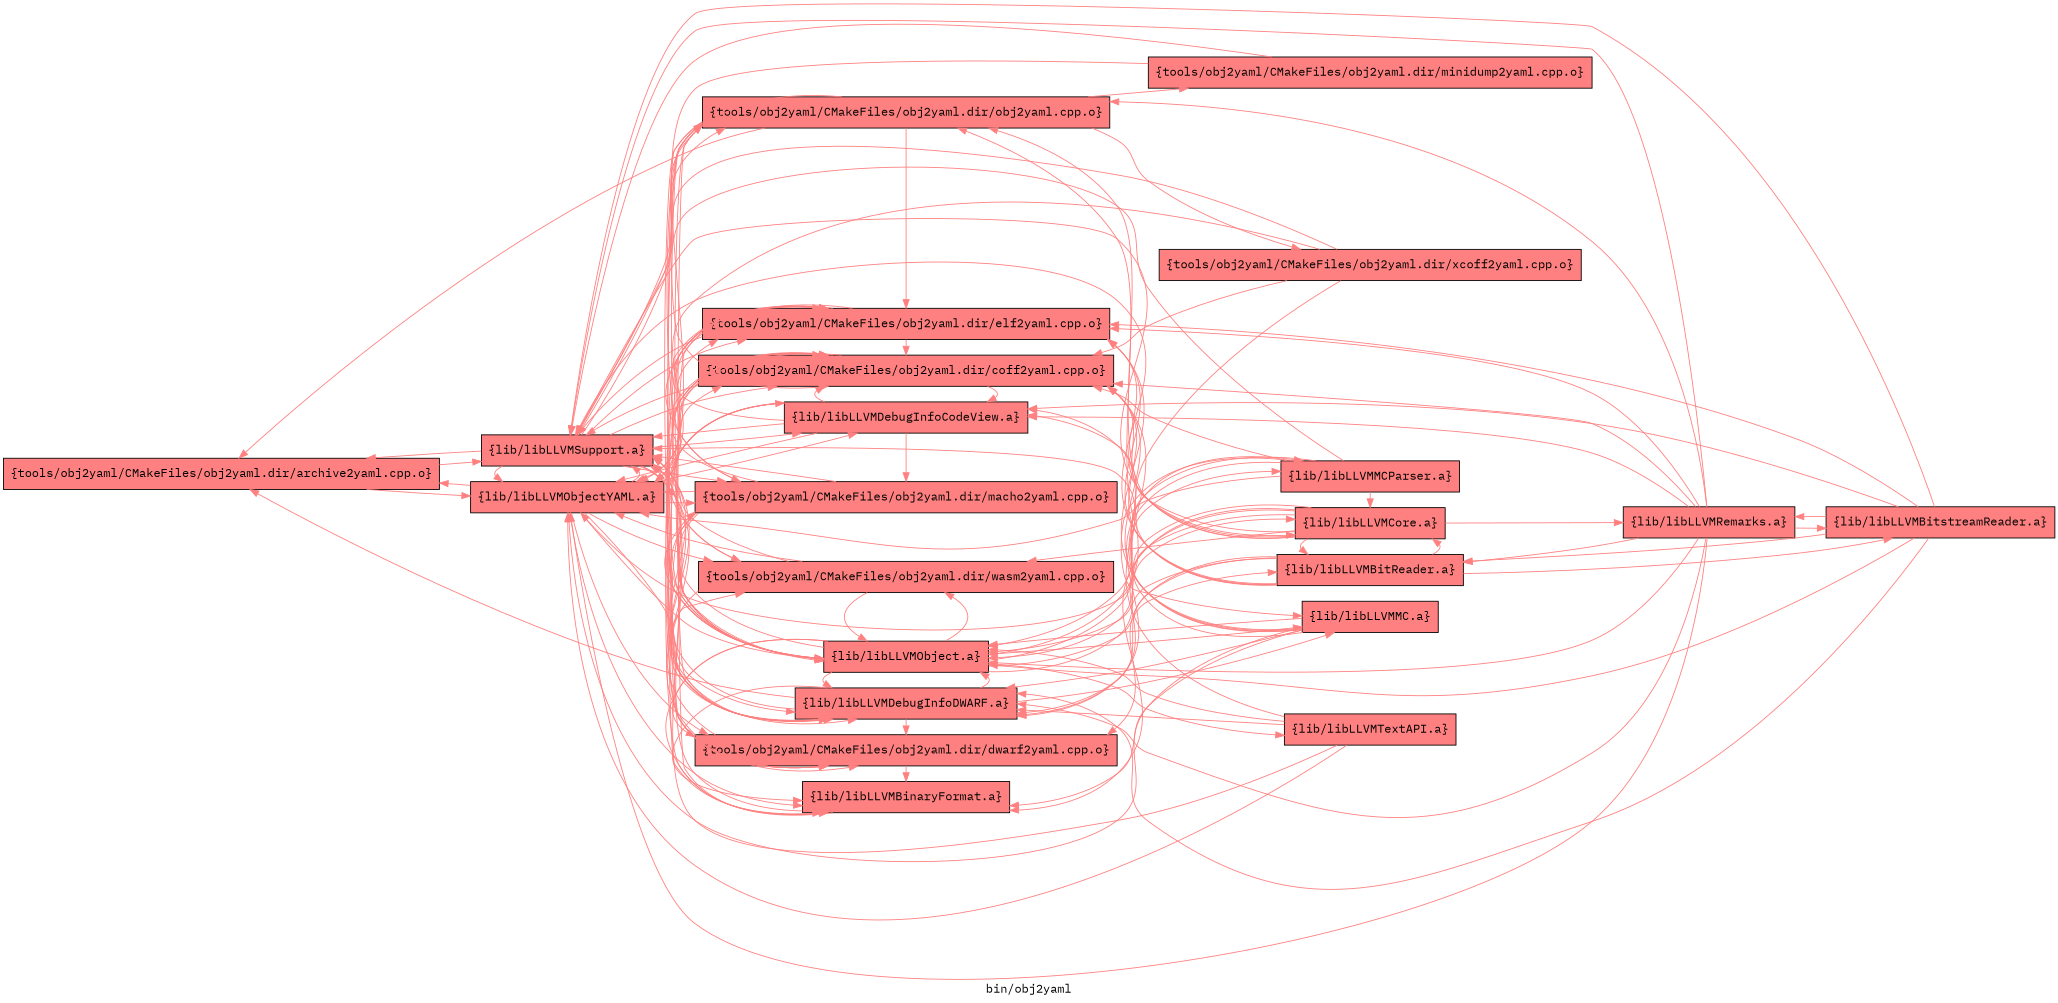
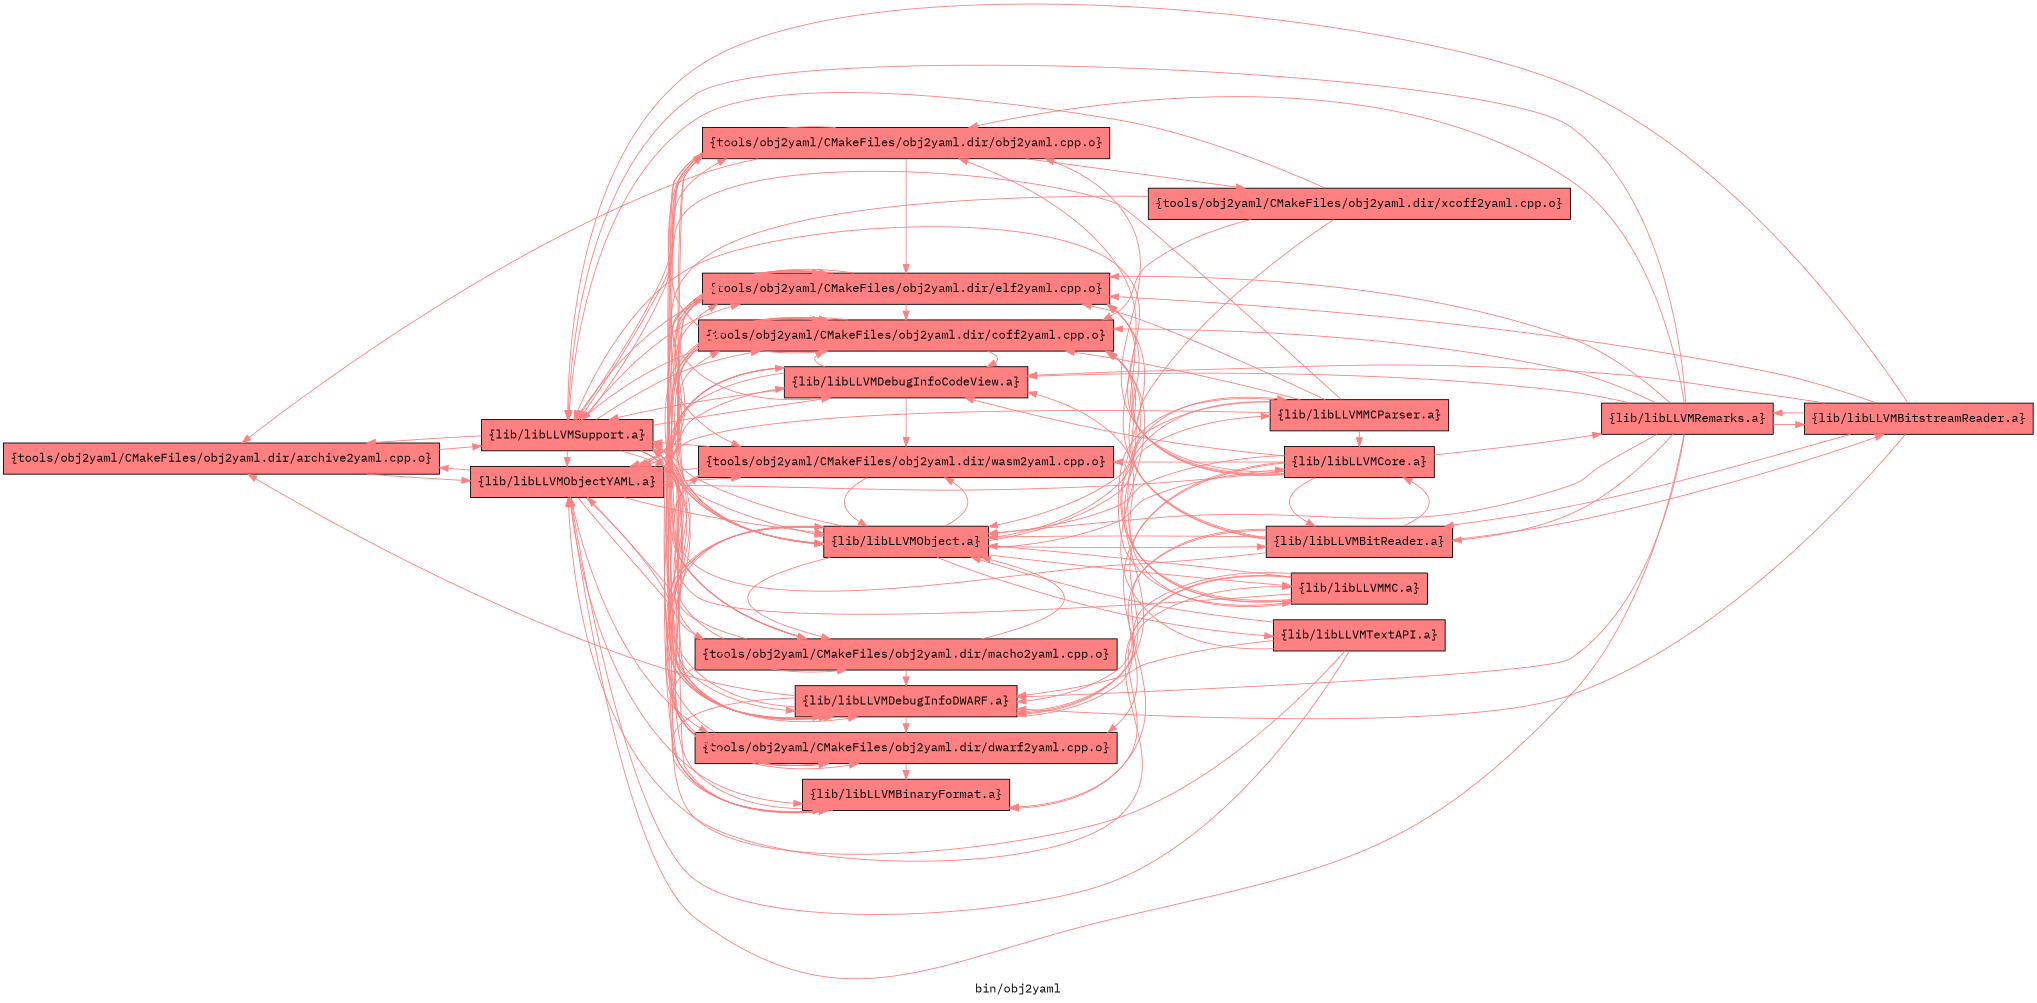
node "{tools/obj2yaml/CMakeFiles/obj2yaml.dir/minidump2yaml.cpp.o}": removed
edge "{lib/libLLVMMCParser.a}" -> "{tools/obj2yaml/CMakeFiles/obj2yaml.dir/elf2yaml.cpp.o}": added
edge "{lib/libLLVMObjectYAML.a}" -> "{lib/libLLVMSupport.a}": removed
edge "{tools/obj2yaml/CMakeFiles/obj2yaml.dir/coff2yaml.cpp.o}" -> "{lib/libLLVMCore.a}": reversed
edge "{lib/libLLVMBitstreamReader.a}" -> "{lib/libLLVMObject.a}": now "{tools/obj2yaml/CMakeFiles/obj2yaml.dir/elf2yaml.cpp.o}" -> "{lib/libLLVMObject.a}"
